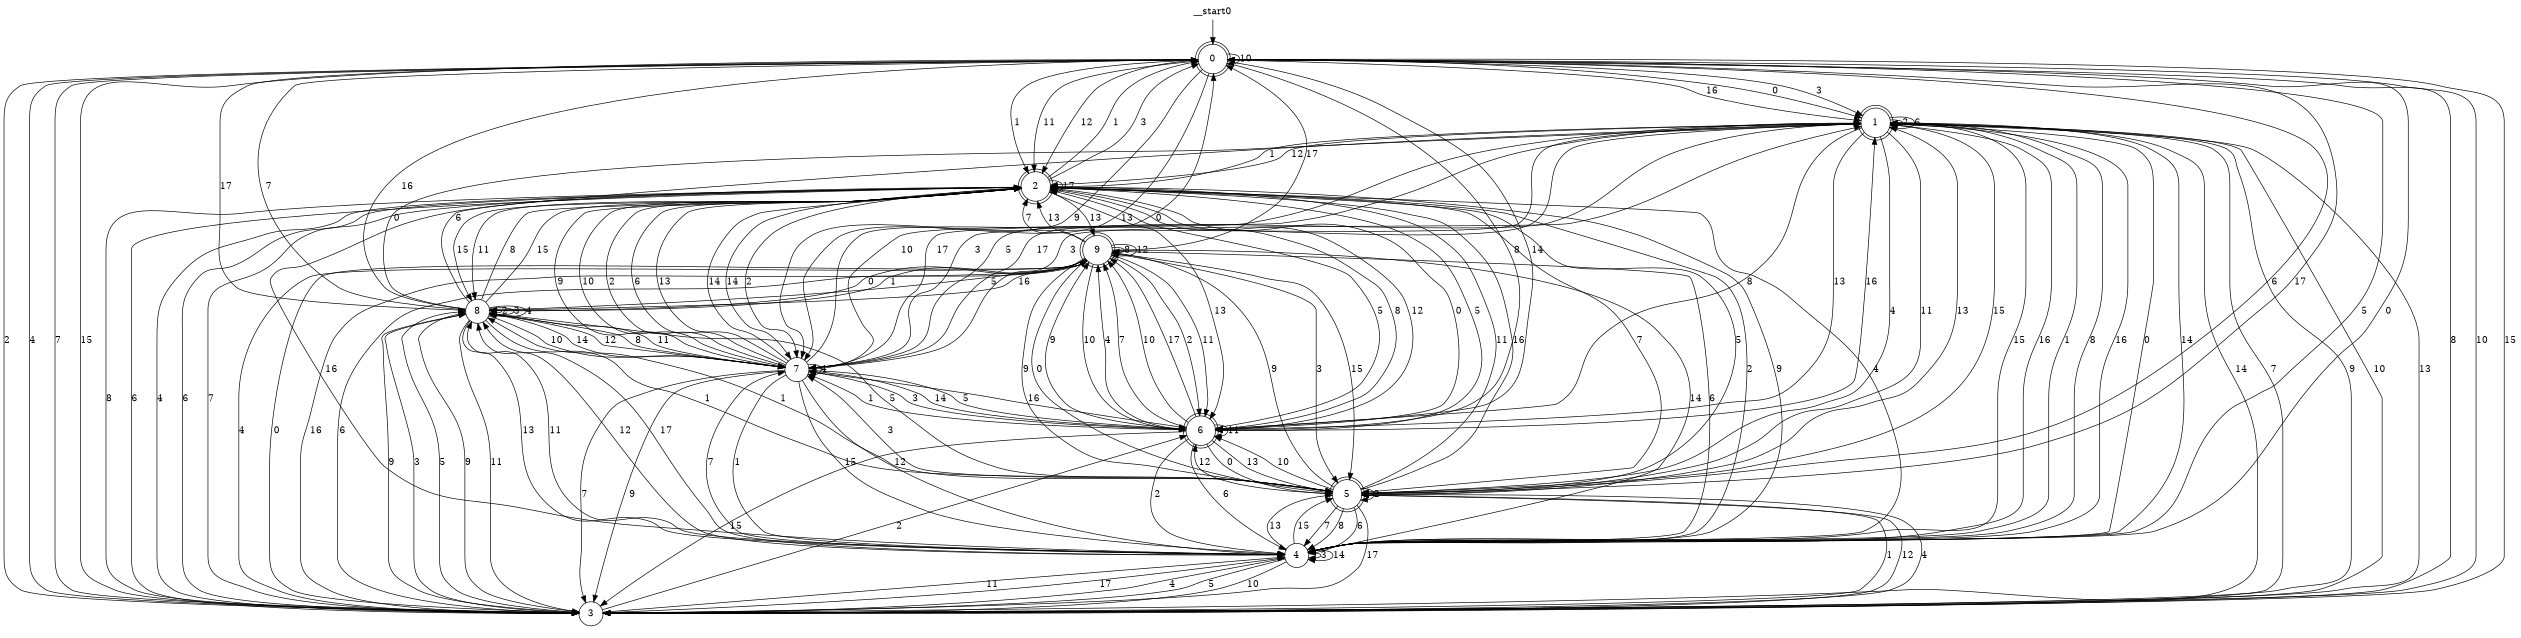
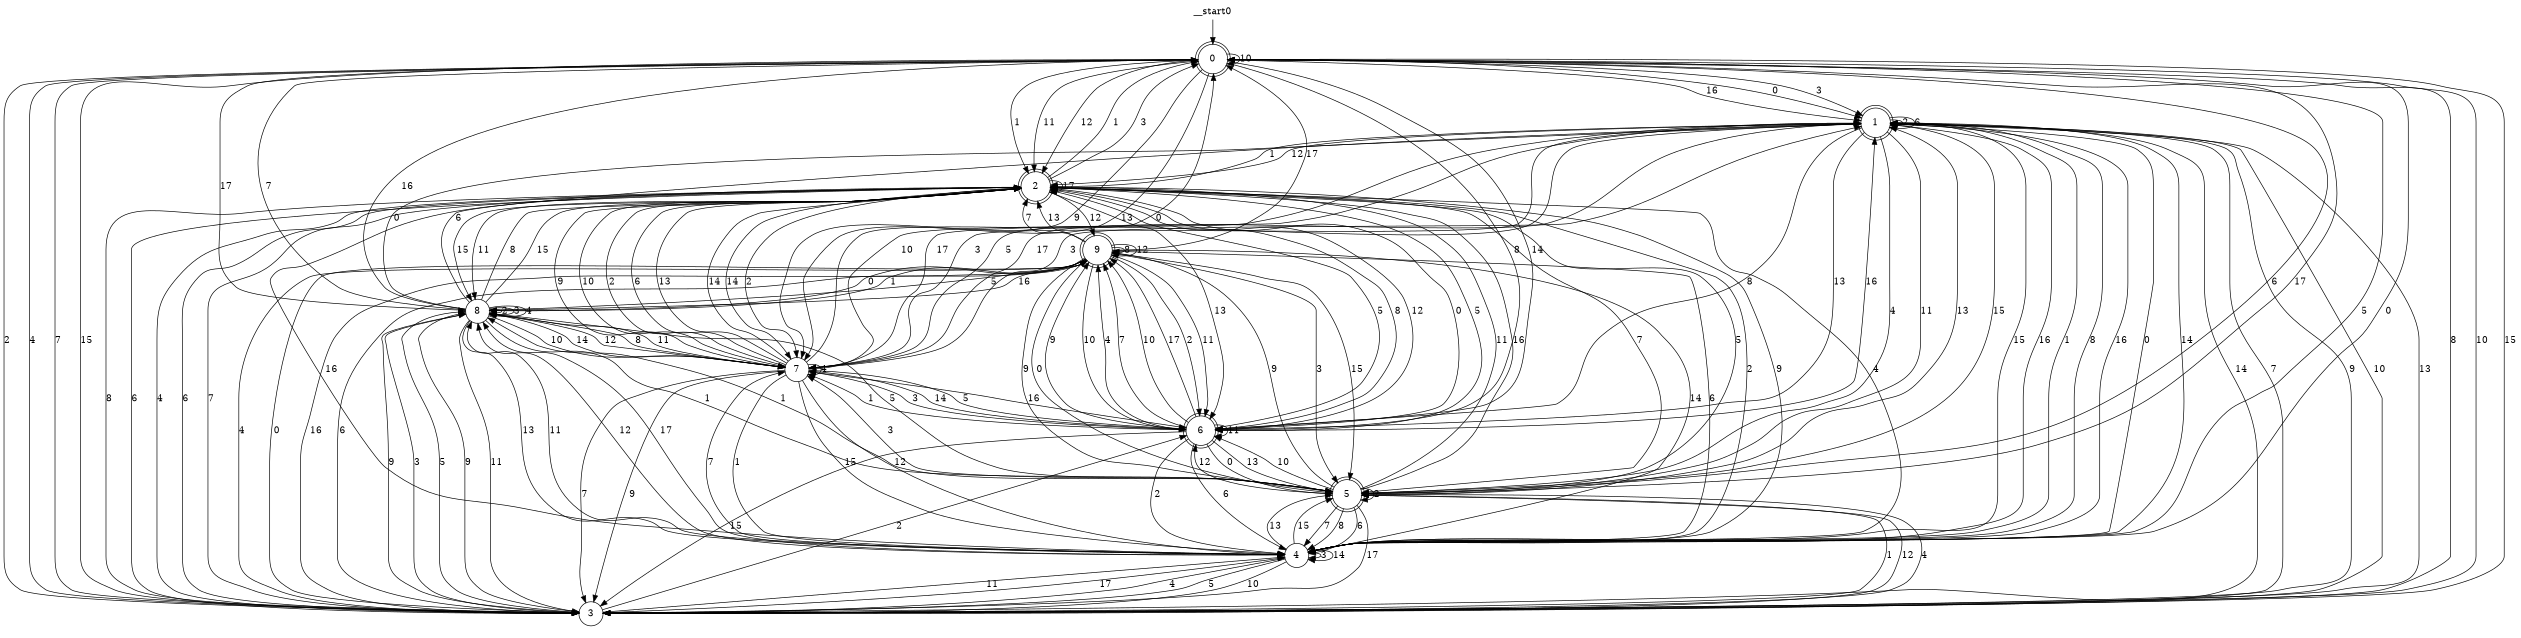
edge "2" -> "9": label "13" -> "12"
